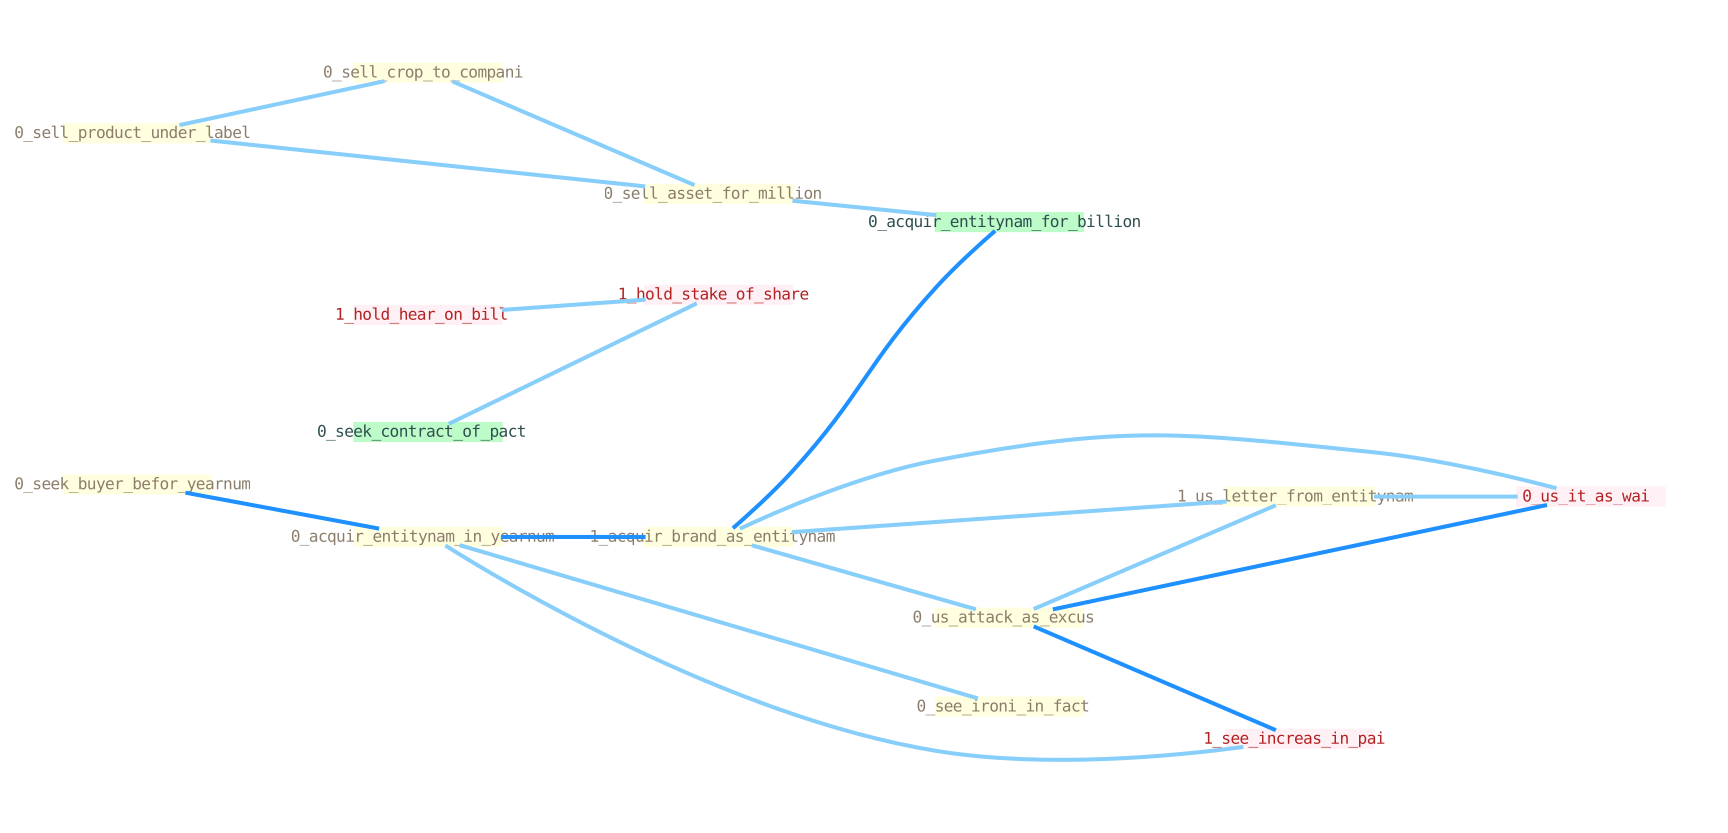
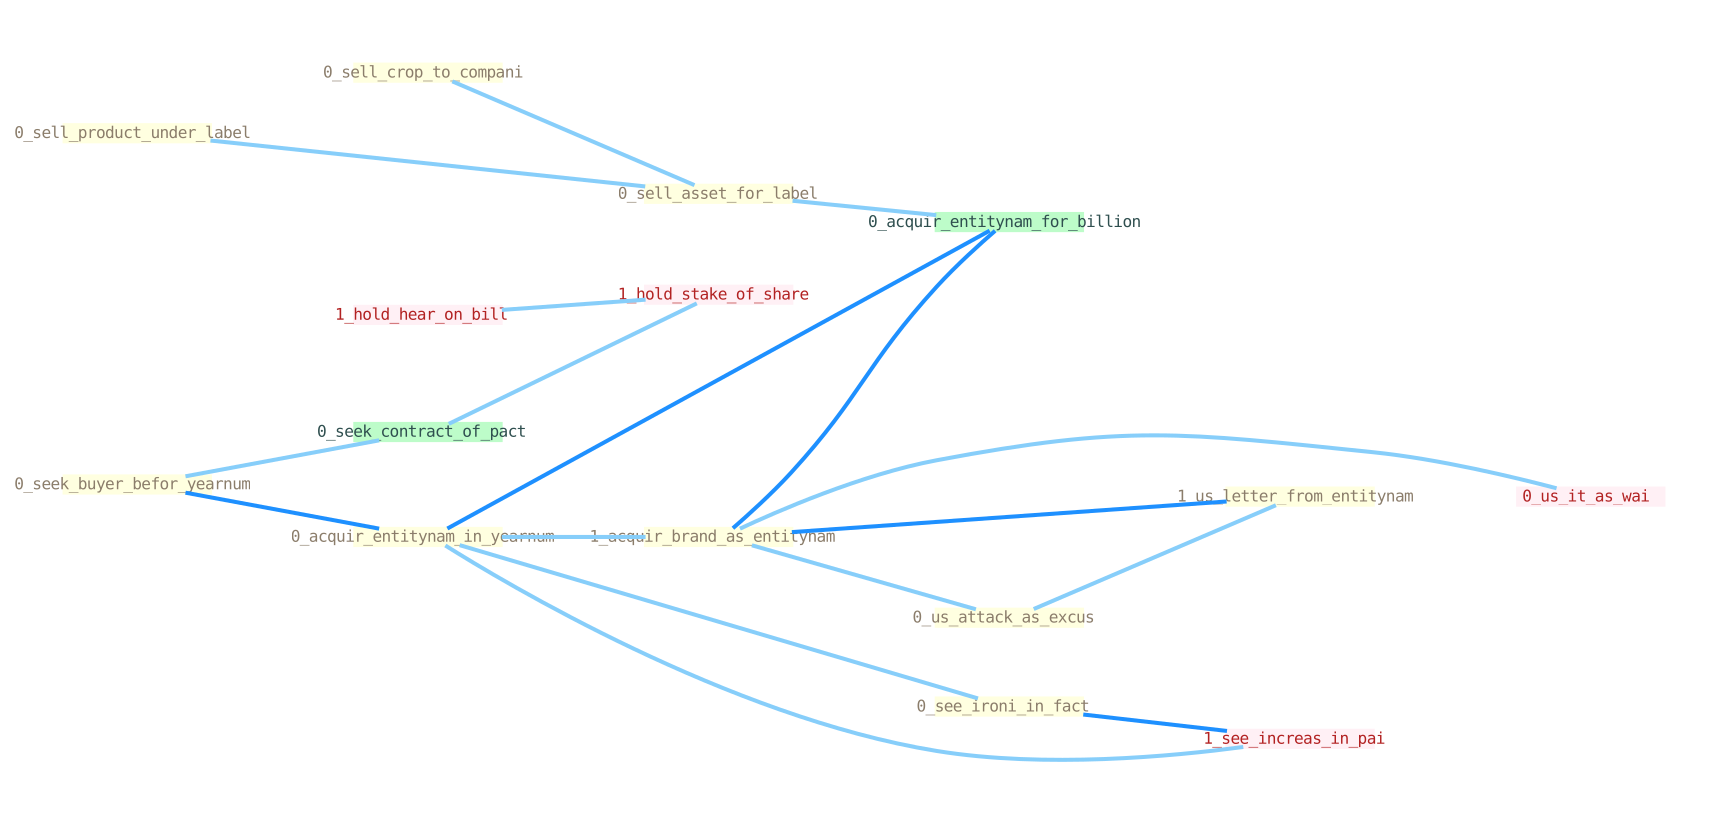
edge "0_sell_crop_to_compani" -- "0_sell_product_under_label": removed
node "0_sell_asset_for_million": label "0_sell_asset_for_million" -> "0_sell_asset_for_label"
edge "0_acquir_entitynam_for_billion" -- "0_acquir_entitynam_in_yearnum": added
edge "0_seek_contract_of_pact" -- "0_seek_buyer_befor_yearnum": added
edge "1_us_letter_from_entitynam" -- "0_us_it_as_wai": removed
edge "1_us_letter_from_entitynam" -- "1_acquir_brand_as_entitynam": color #87cefa -> #1e90ff
edge "0_acquir_entitynam_in_yearnum" -- "1_acquir_brand_as_entitynam": color #1e90ff -> #87cefa
edge "0_us_it_as_wai" -- "0_us_attack_as_excus": removed
edge "0_us_attack_as_excus" -- "1_see_increas_in_pai": now "0_see_ironi_in_fact" -- "1_see_increas_in_pai"
